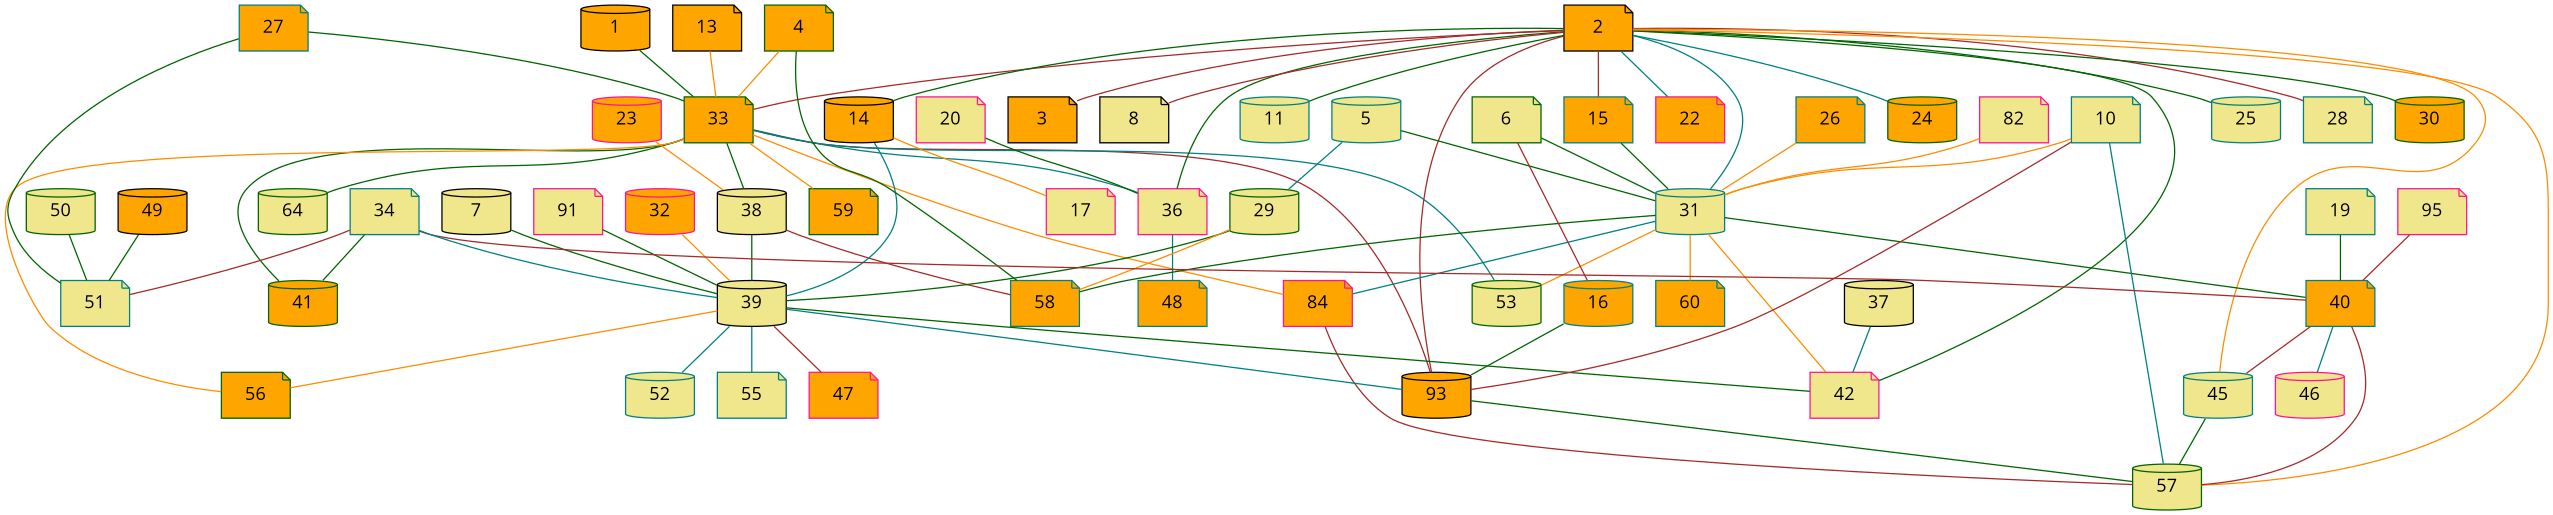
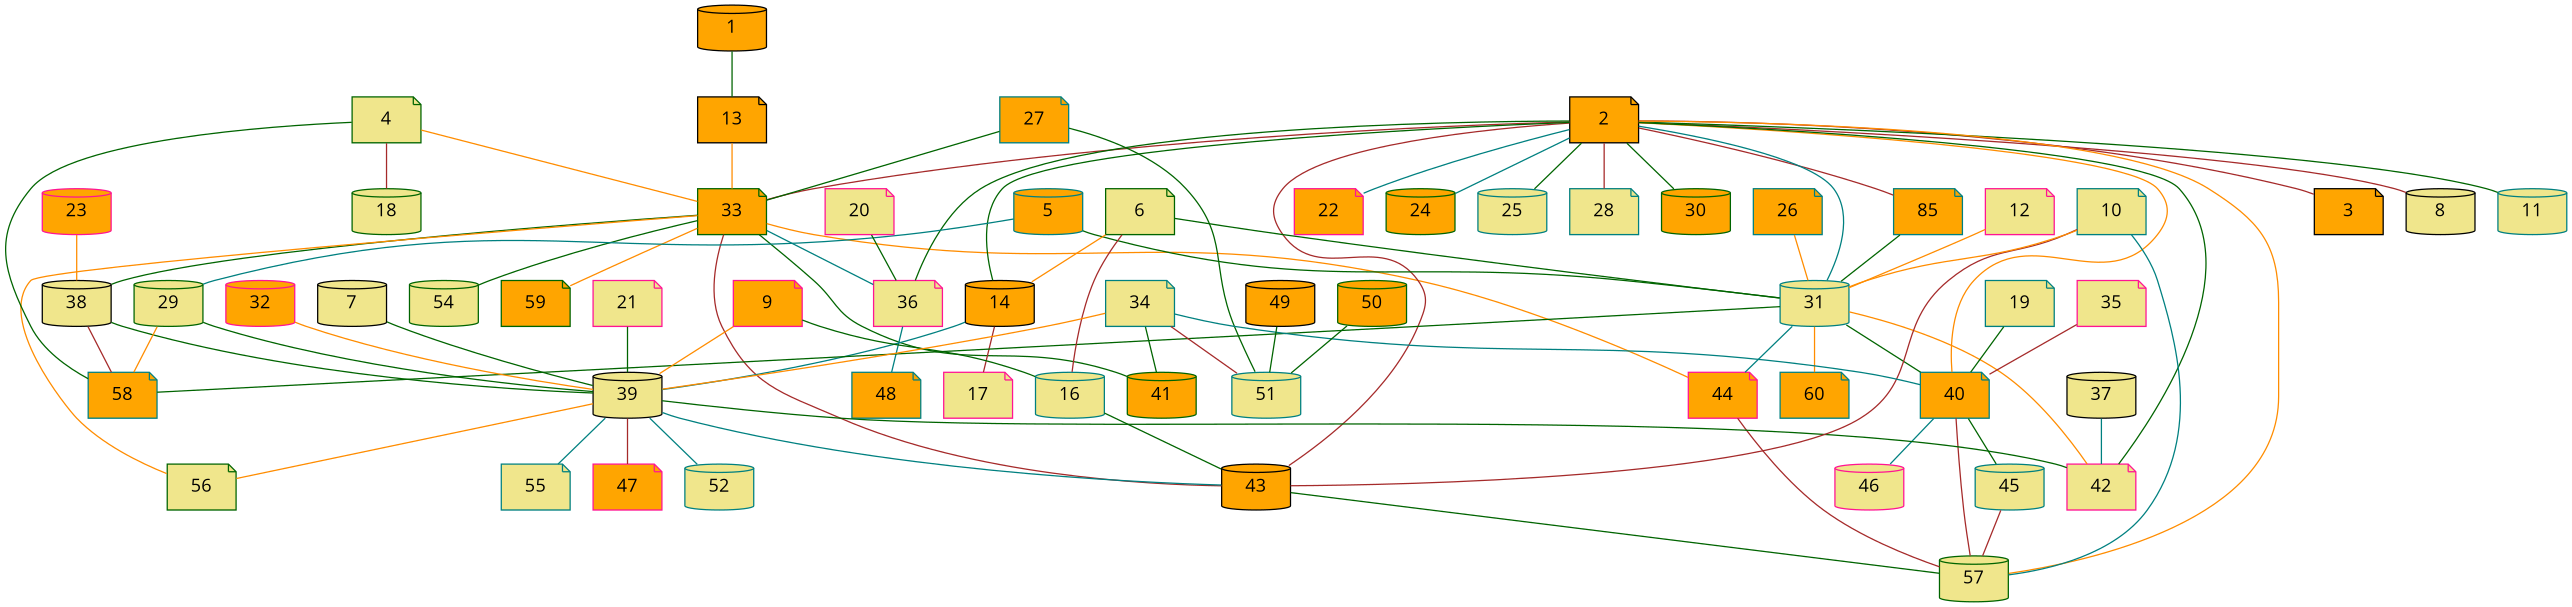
node "4": fillcolor orange -> khaki
edge "1" -- "33": now "1" -- "13"
node "8": shape note -> cylinder
node "5": fillcolor khaki -> orange
node "15": label "15" -> "85"
node "82": label "82" -> "12"
edge "2" -- "45": now "2" -- "40"
edge "14" -- "17": color darkorange -> brown
node "50": fillcolor khaki -> orange
node "64": label "64" -> "54"
node "18": added
node "91": label "91" -> "21"
node "95": label "95" -> "35"
edge "6" -- "14": added
edge "34" -- "39": color teal -> darkorange
edge "34" -- "40": color brown -> teal
node "51": shape note -> cylinder
node "9": added
node "84": label "84" -> "44"
node "53": removed
node "16": fillcolor orange -> khaki
edge "40" -- "45": color brown -> darkgreen
node "56": fillcolor orange -> khaki
node "93": label "93" -> "43"
edge "45" -- "57": color darkgreen -> brown
